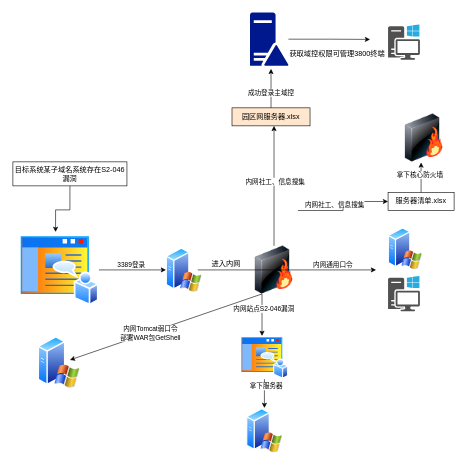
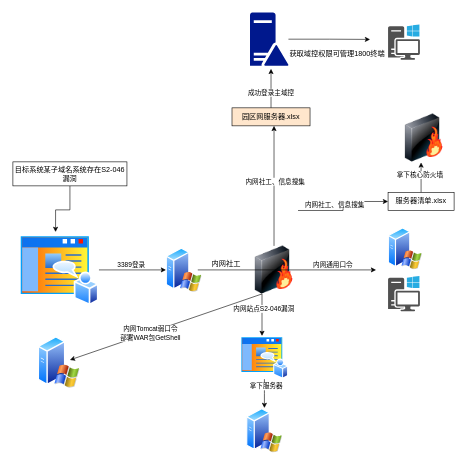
node "获取域控权限可管理3800终端": label "获取域控权限可管理3800终端" -> "获取域控权限可管理1800终端"
node "进入内网": label "进入内网" -> "内网社工"
